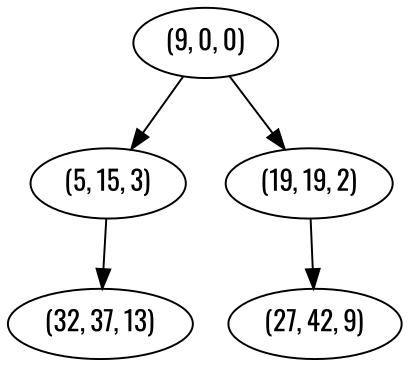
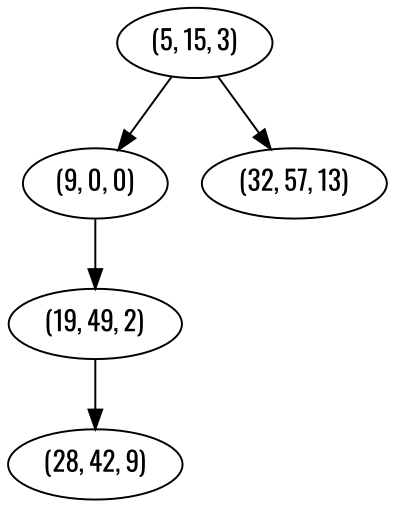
edge "(9, 0, 0)" -> "(5, 15, 3)": reversed
node "(19, 19, 2)": label "(19, 19, 2)" -> "(19, 49, 2)"
node "(32, 37, 13)": label "(32, 37, 13)" -> "(32, 57, 13)"
node "(27, 42, 9)": label "(27, 42, 9)" -> "(28, 42, 9)"
